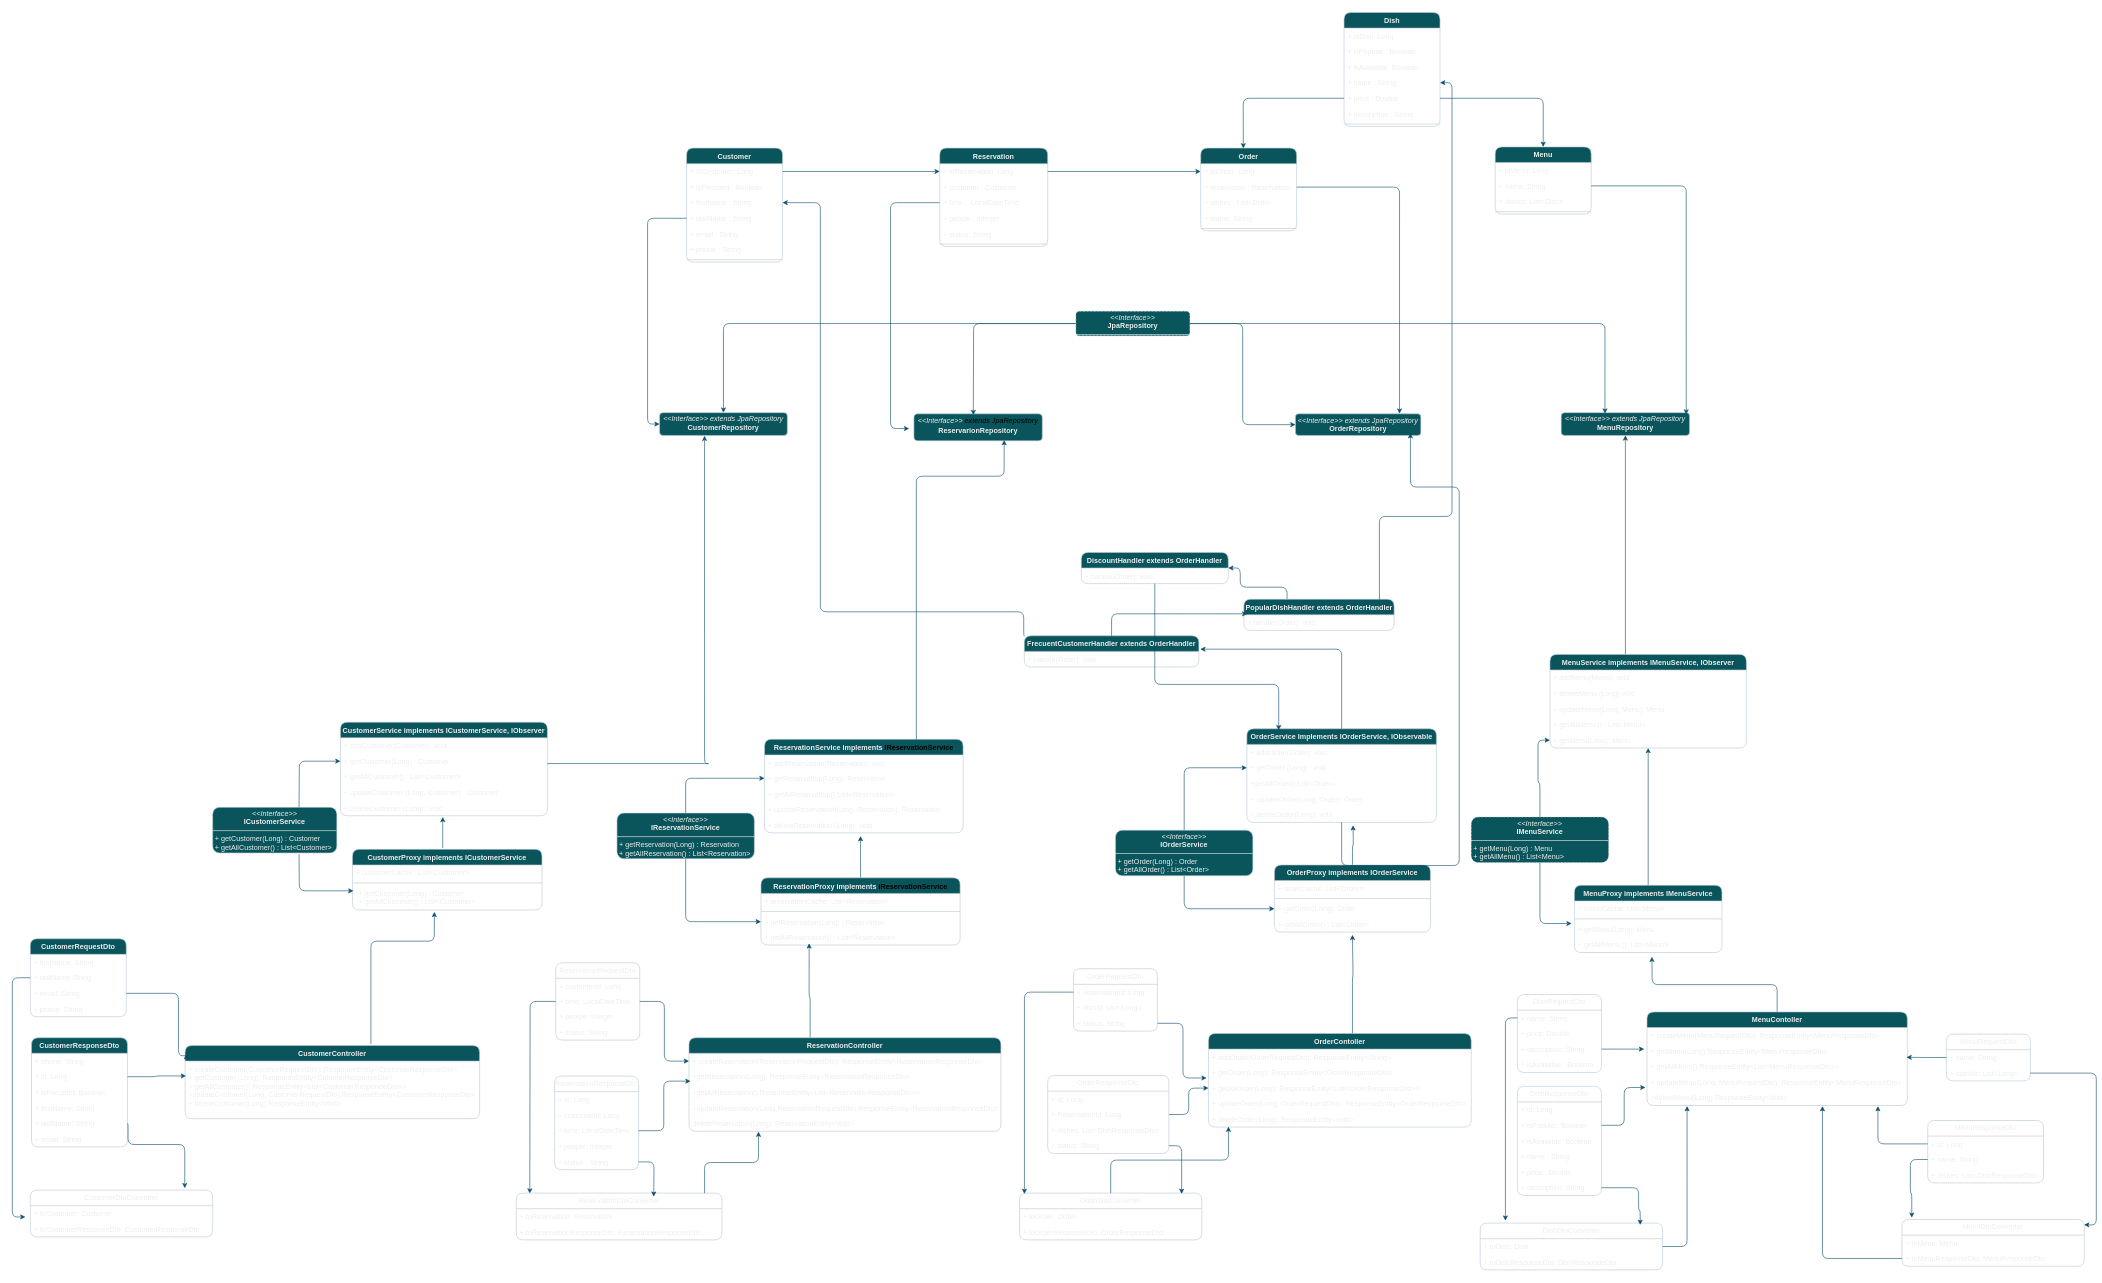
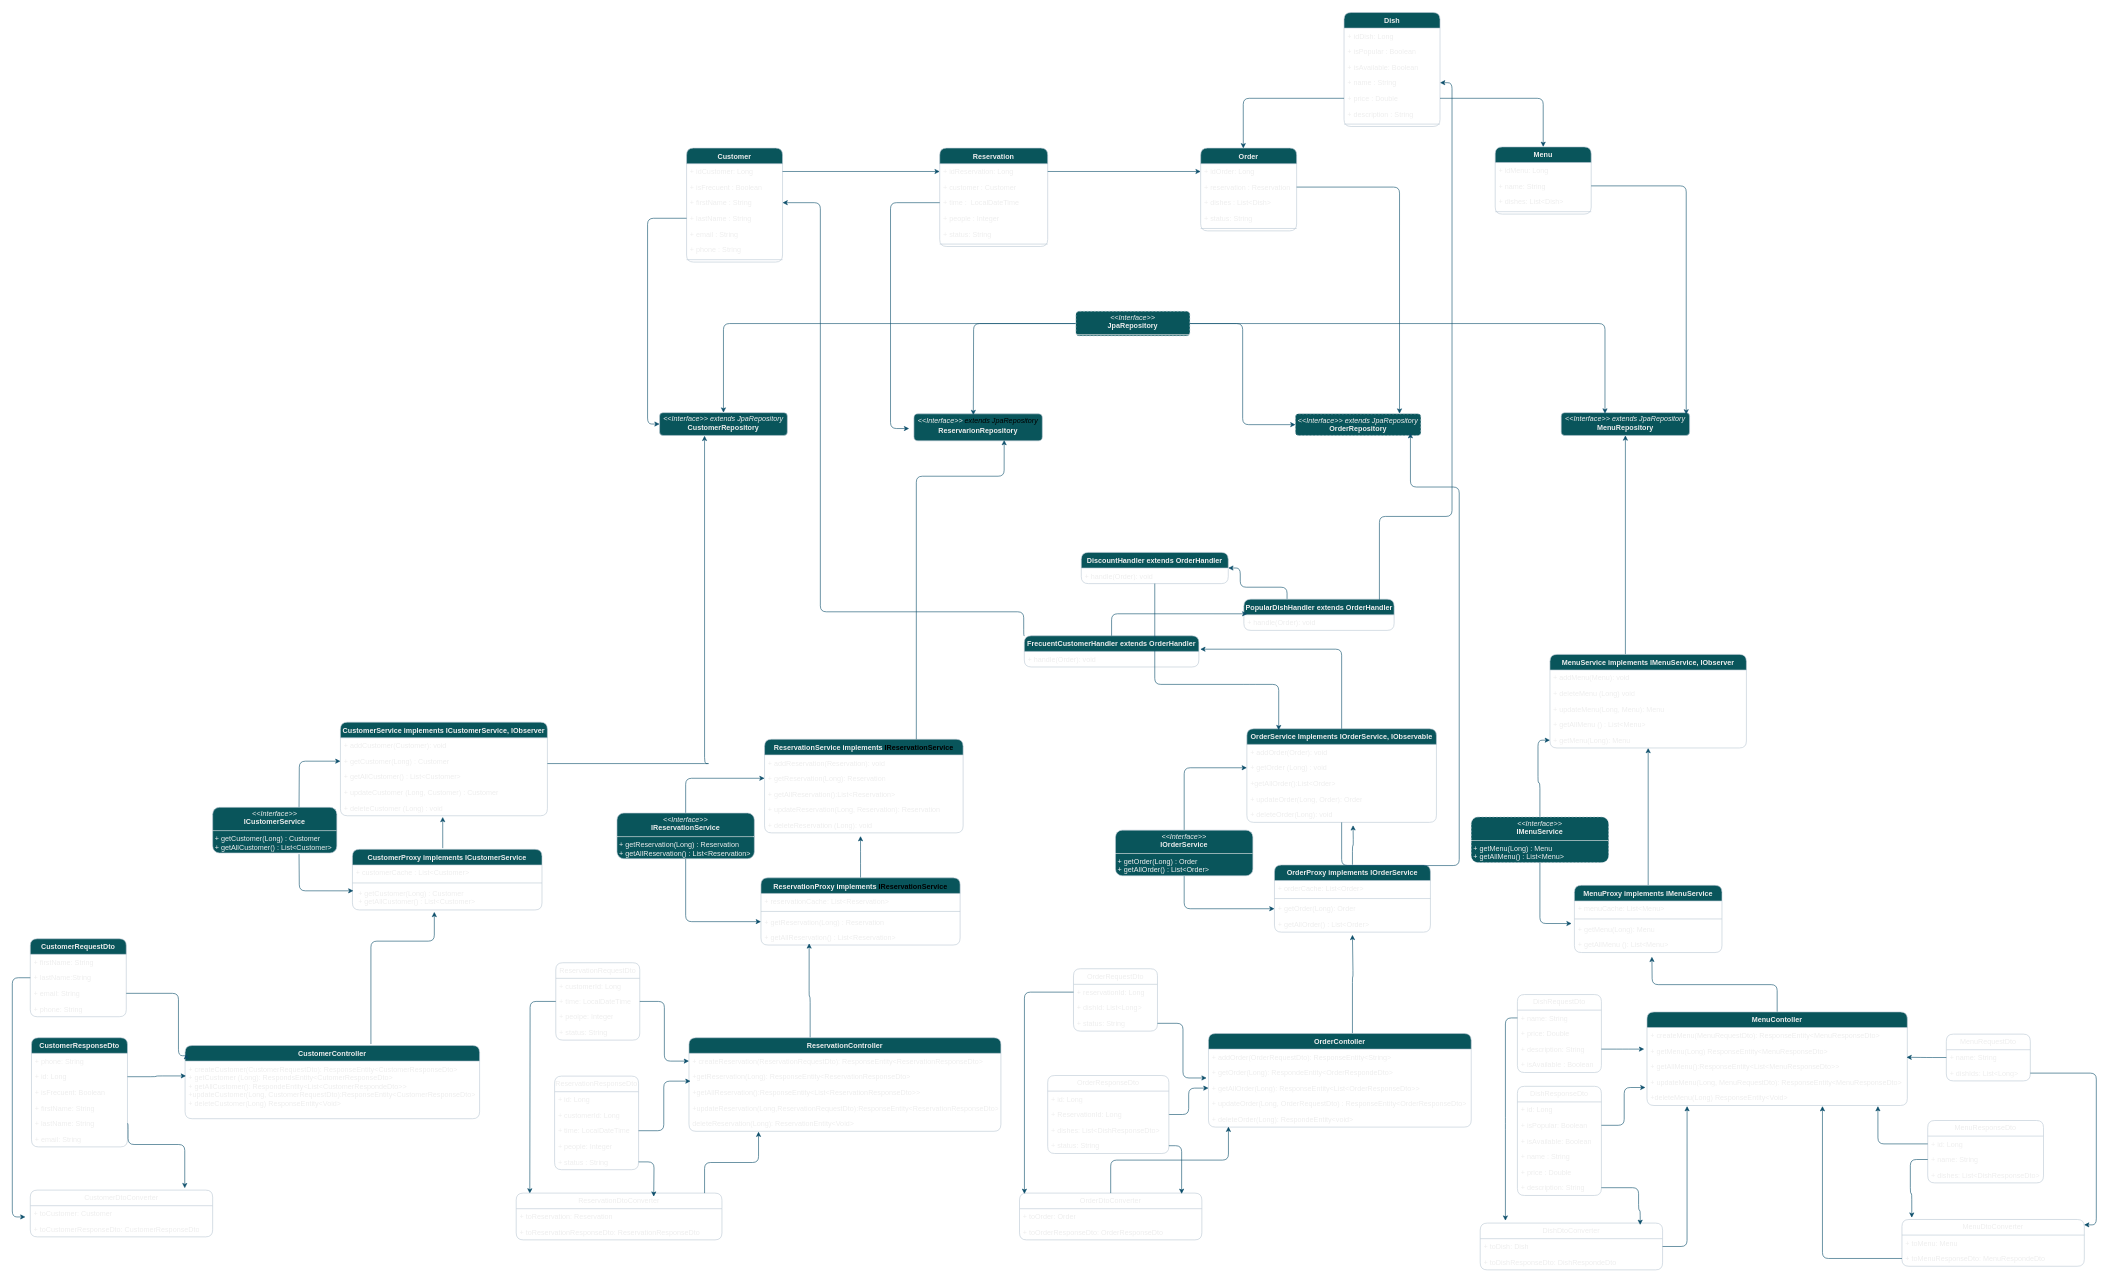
node "<<Interface>> extends JpaRepository OrderRepository": style solid -> dashed
